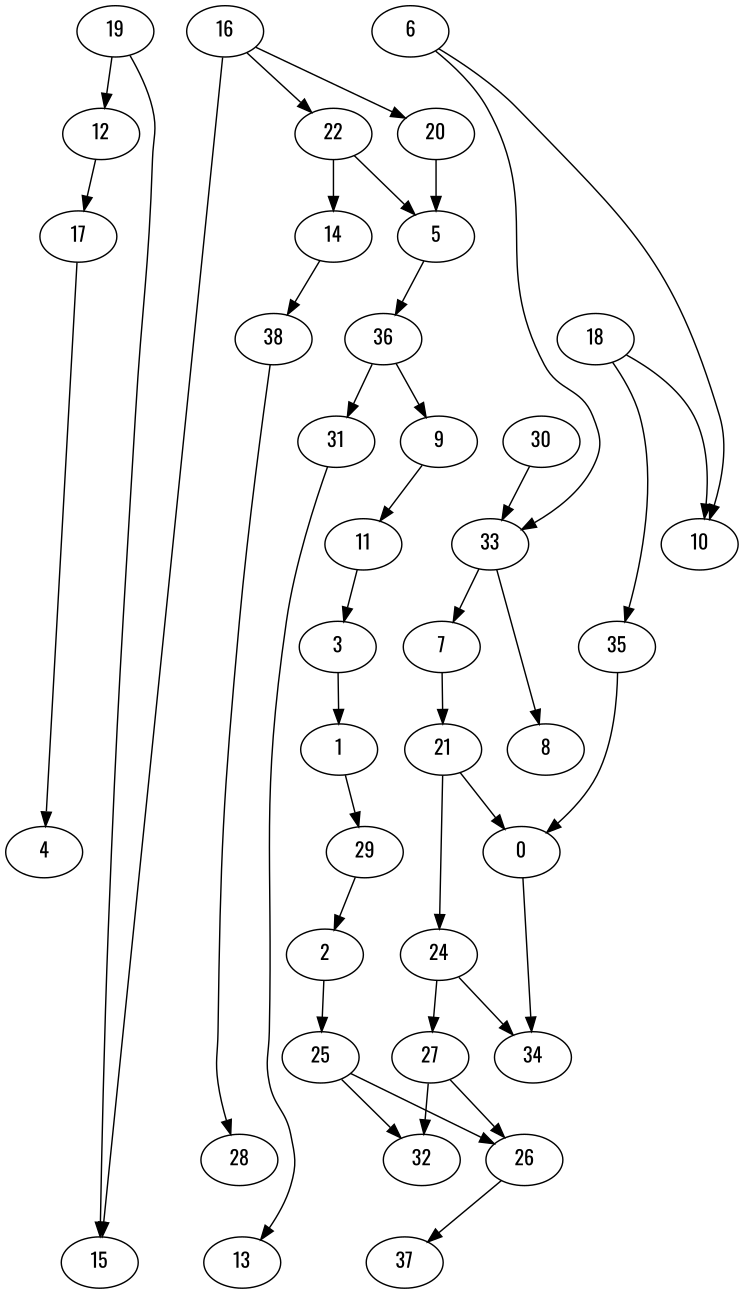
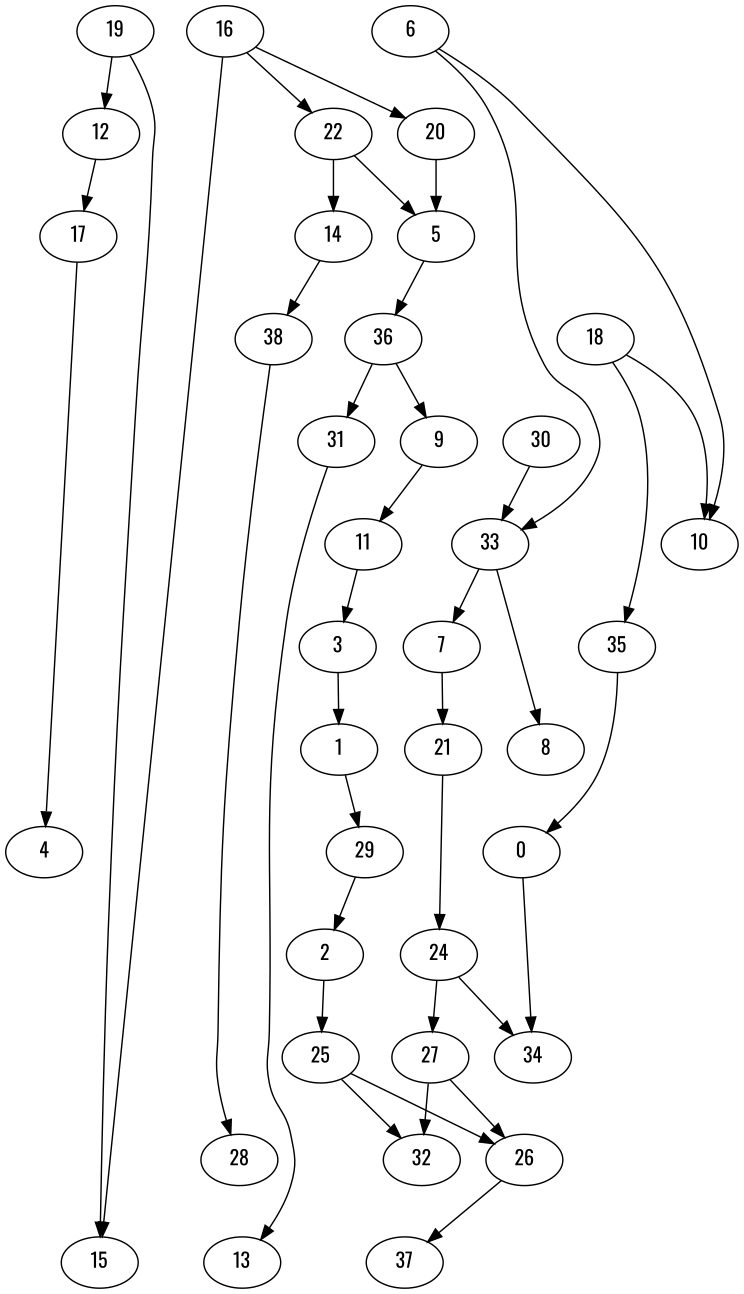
edge "21" -> "0": removed
